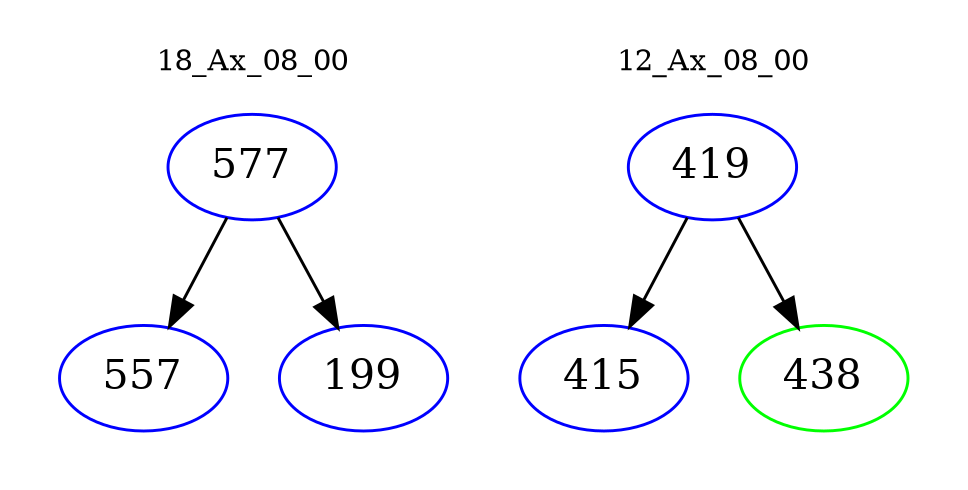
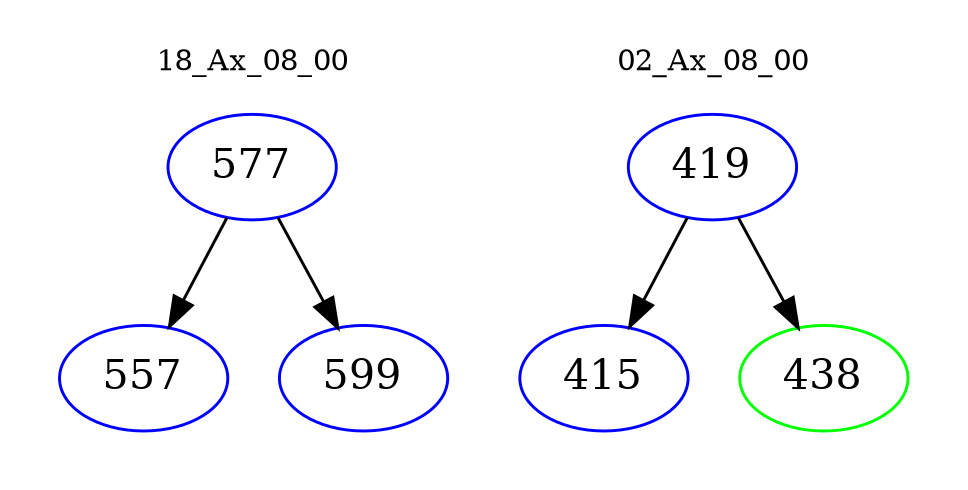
cluster "12_Ax_08_00": label "12_Ax_08_00" -> "02_Ax_08_00"
node "199": label "199" -> "599"
